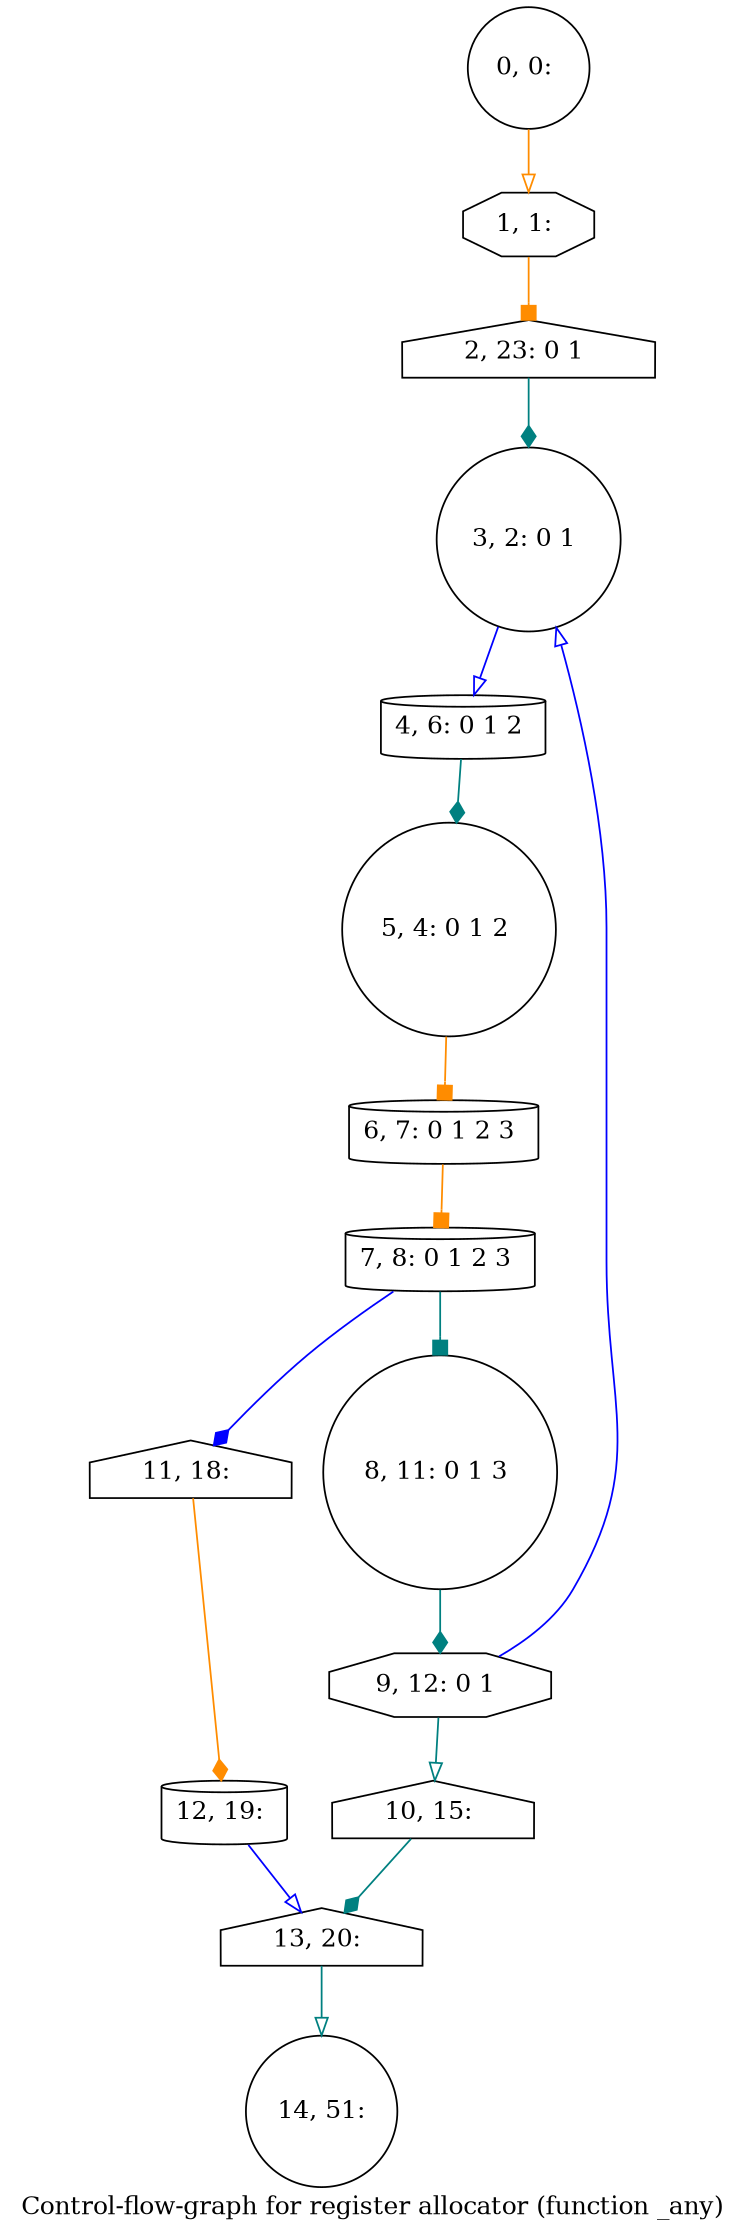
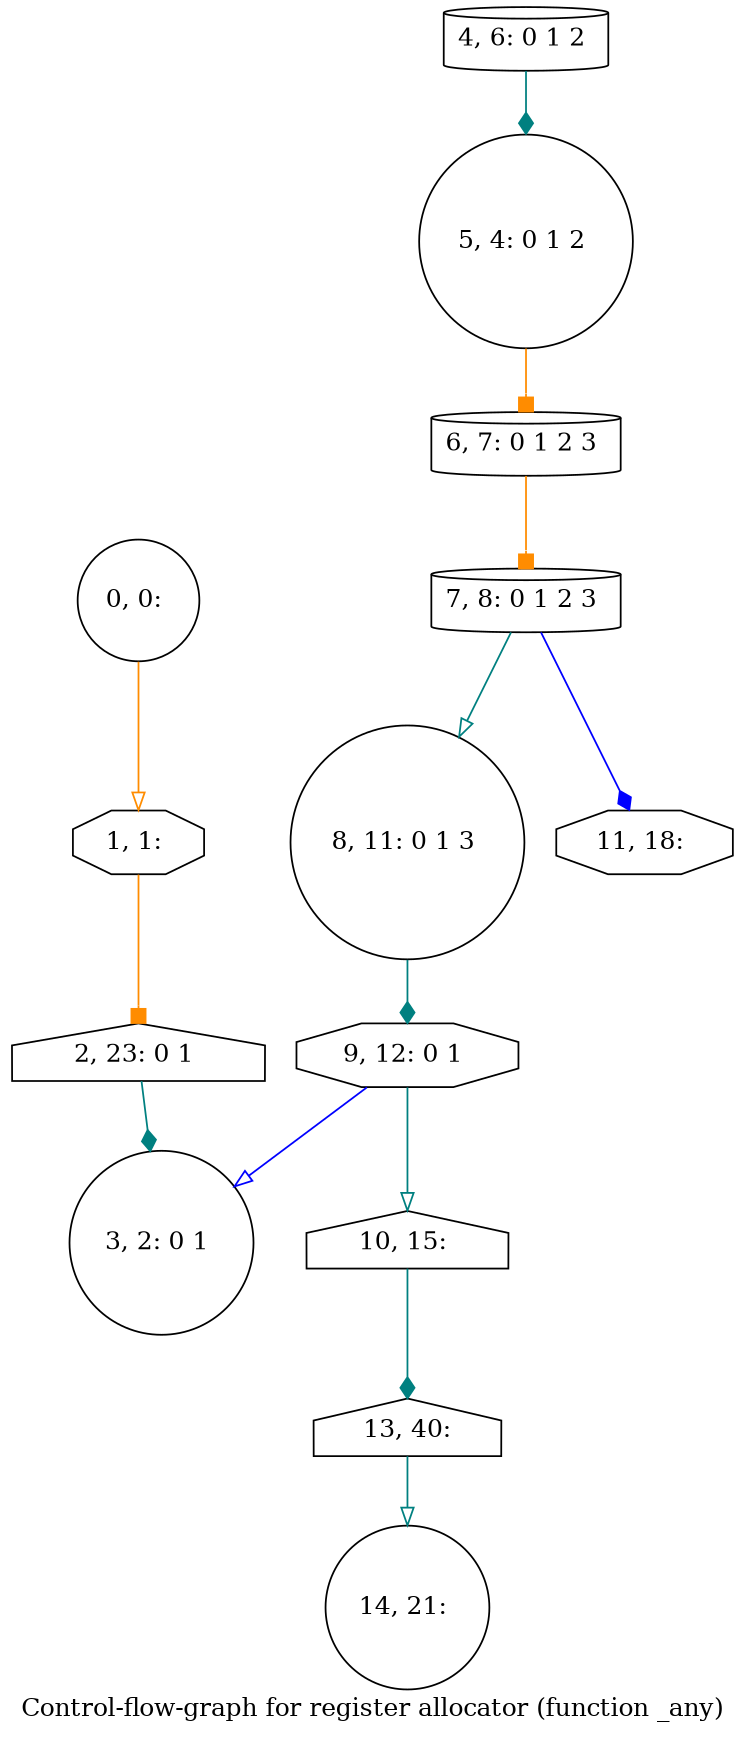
edge "3, 2: 0 1" -> "4, 6: 0 1 2": removed
edge "7, 8: 0 1 2 3" -> "8, 11: 0 1 3": arrowhead box -> onormal
node "11, 18:": shape house -> octagon
node "12, 19:": removed
node "13, 20:": label "13, 20:" -> "13, 40:"
node "14, 51:": label "14, 51:" -> "14, 21:"
